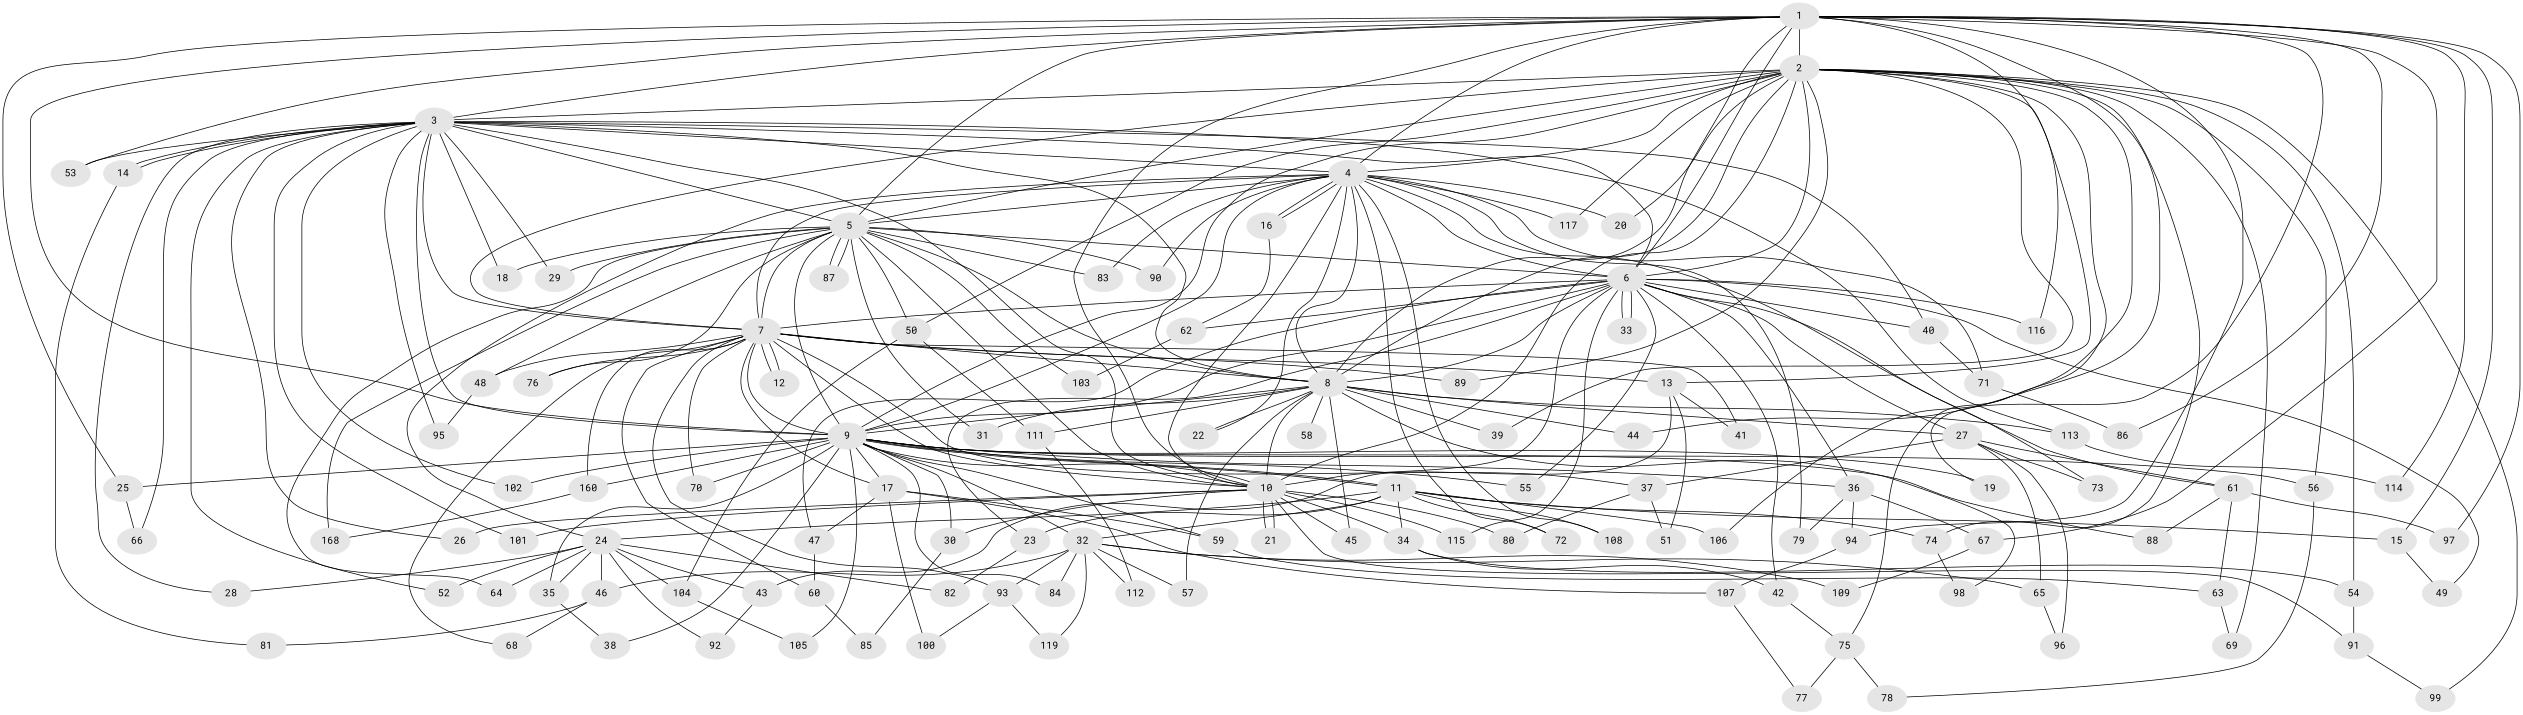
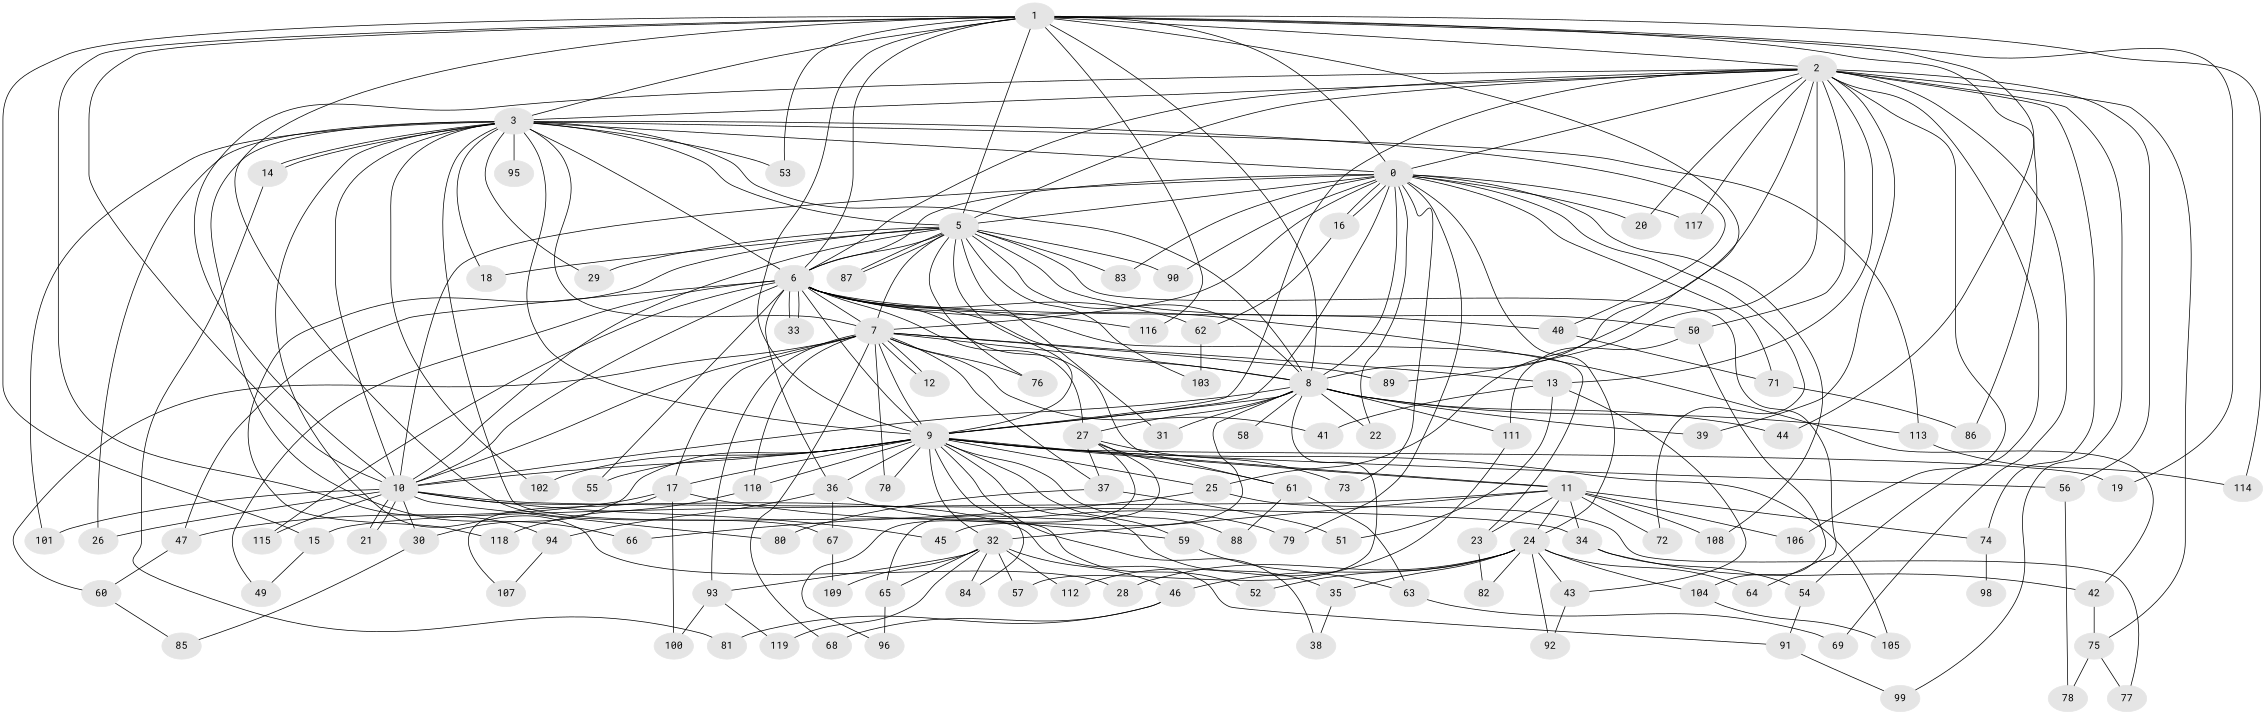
edge "2" -- "7": removed
node "4": label "4" -> "0"
node "48": removed
edge "8" -- "98": removed
node "160": label "160" -> "110"
node "168": label "168" -> "118"
node "97": removed
edge "107" -- "77": now "25" -- "77"
